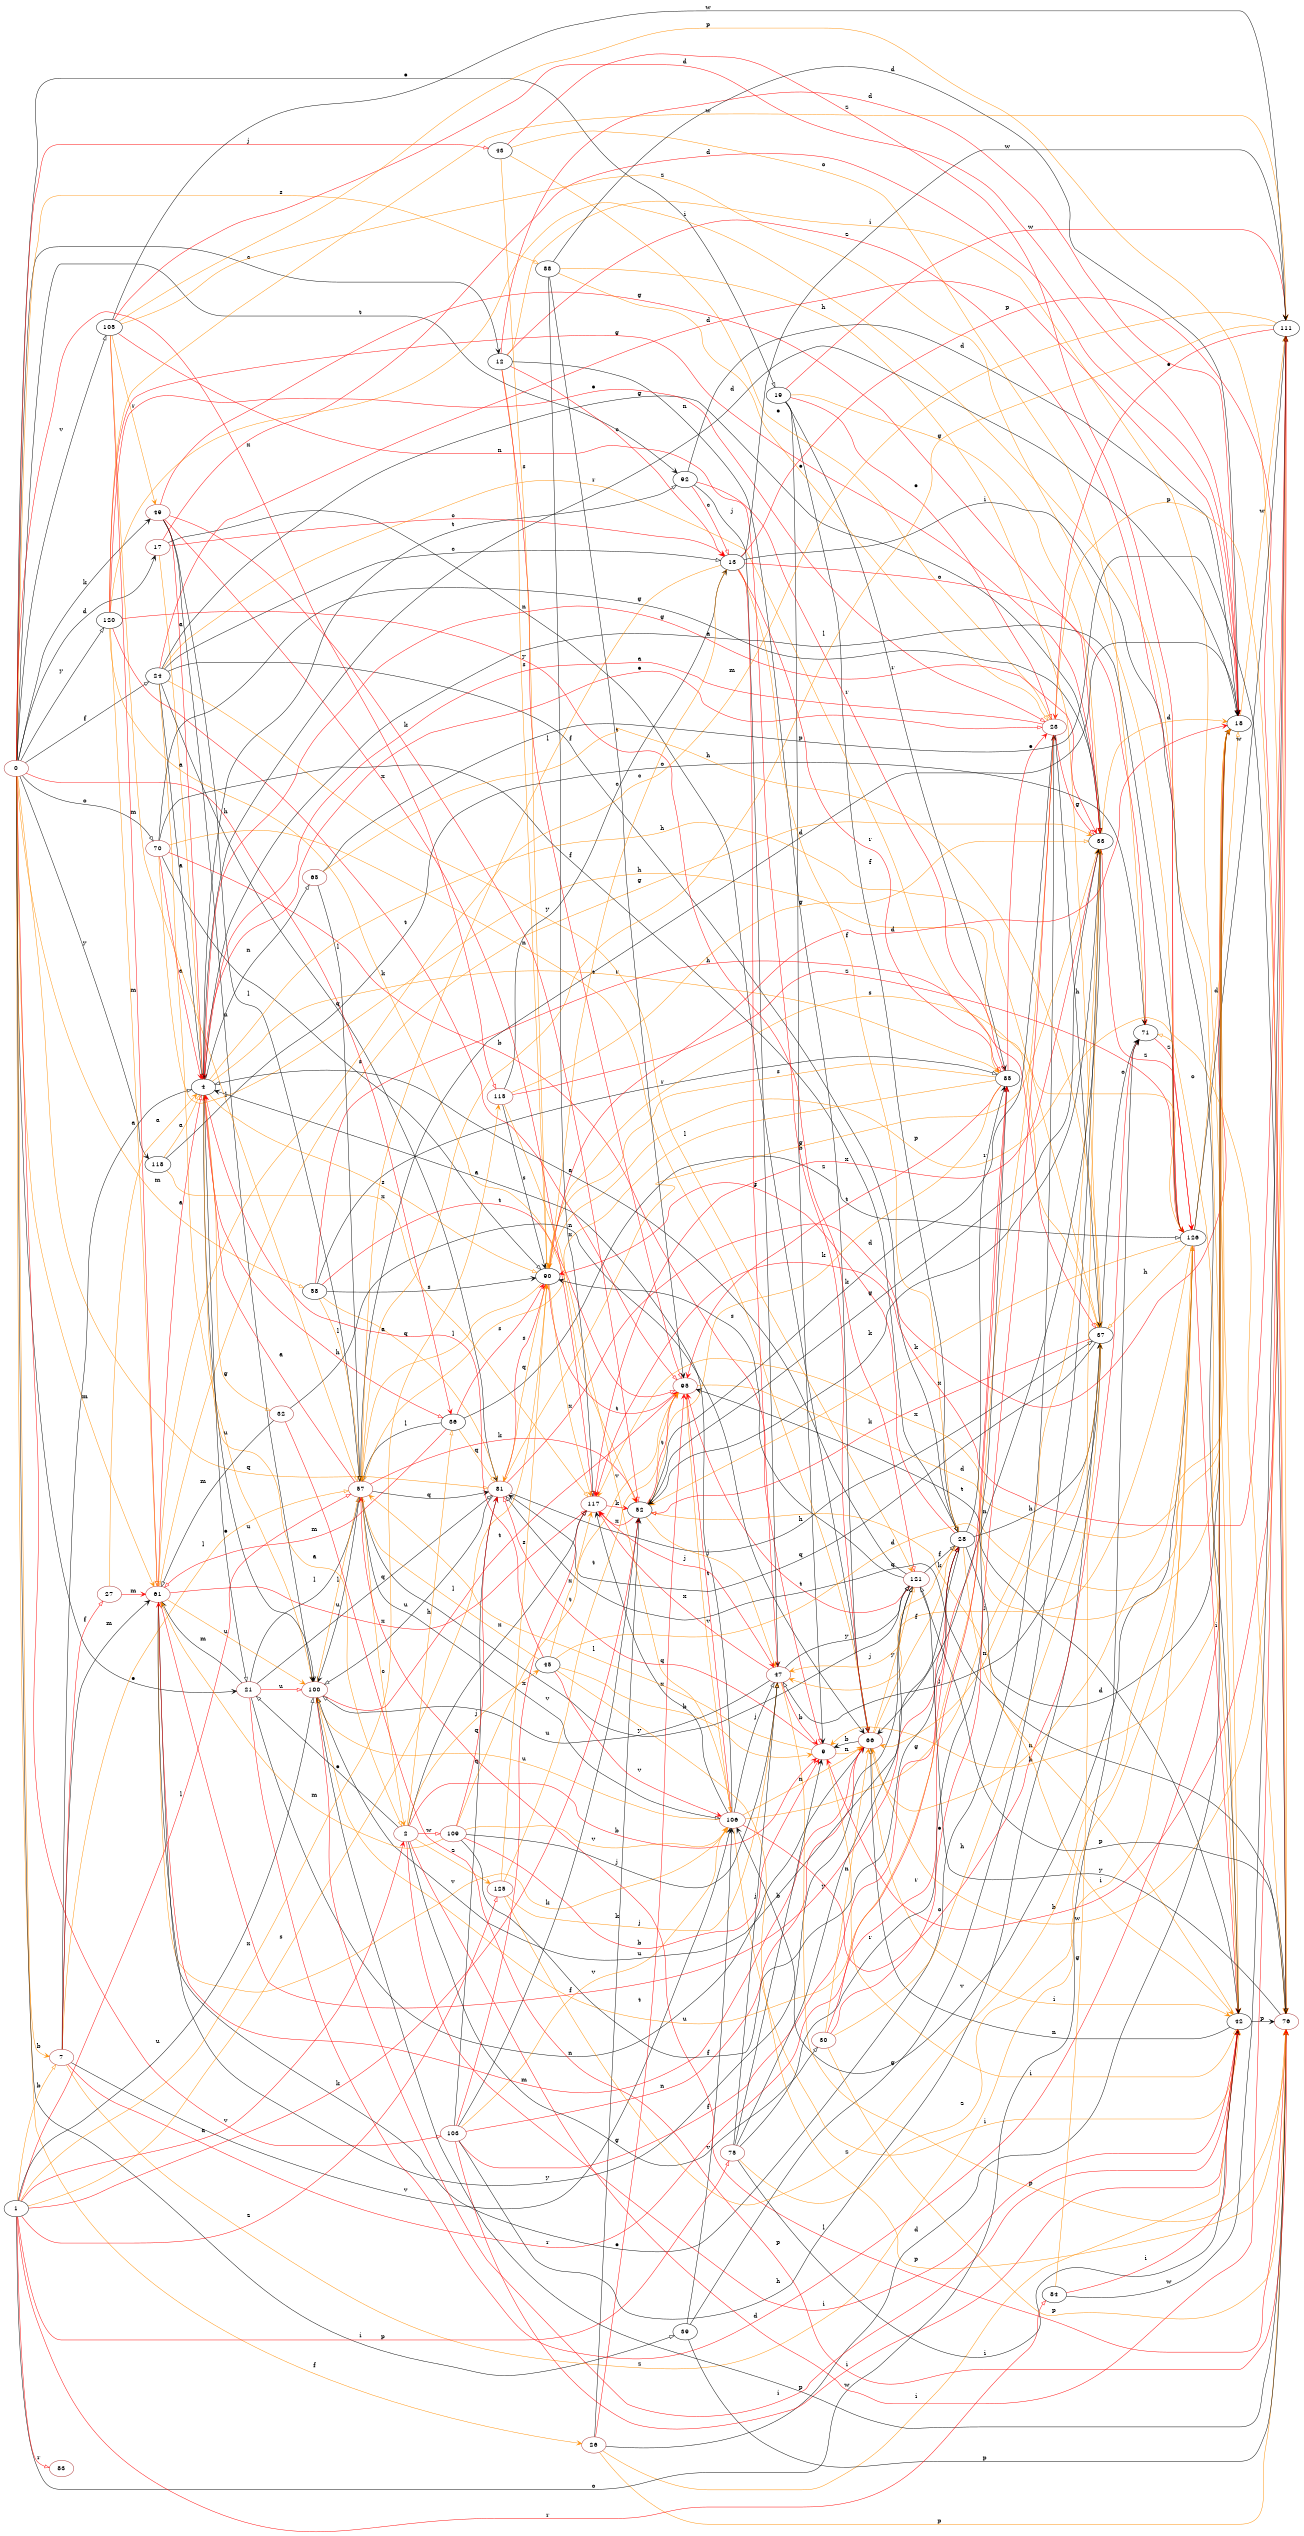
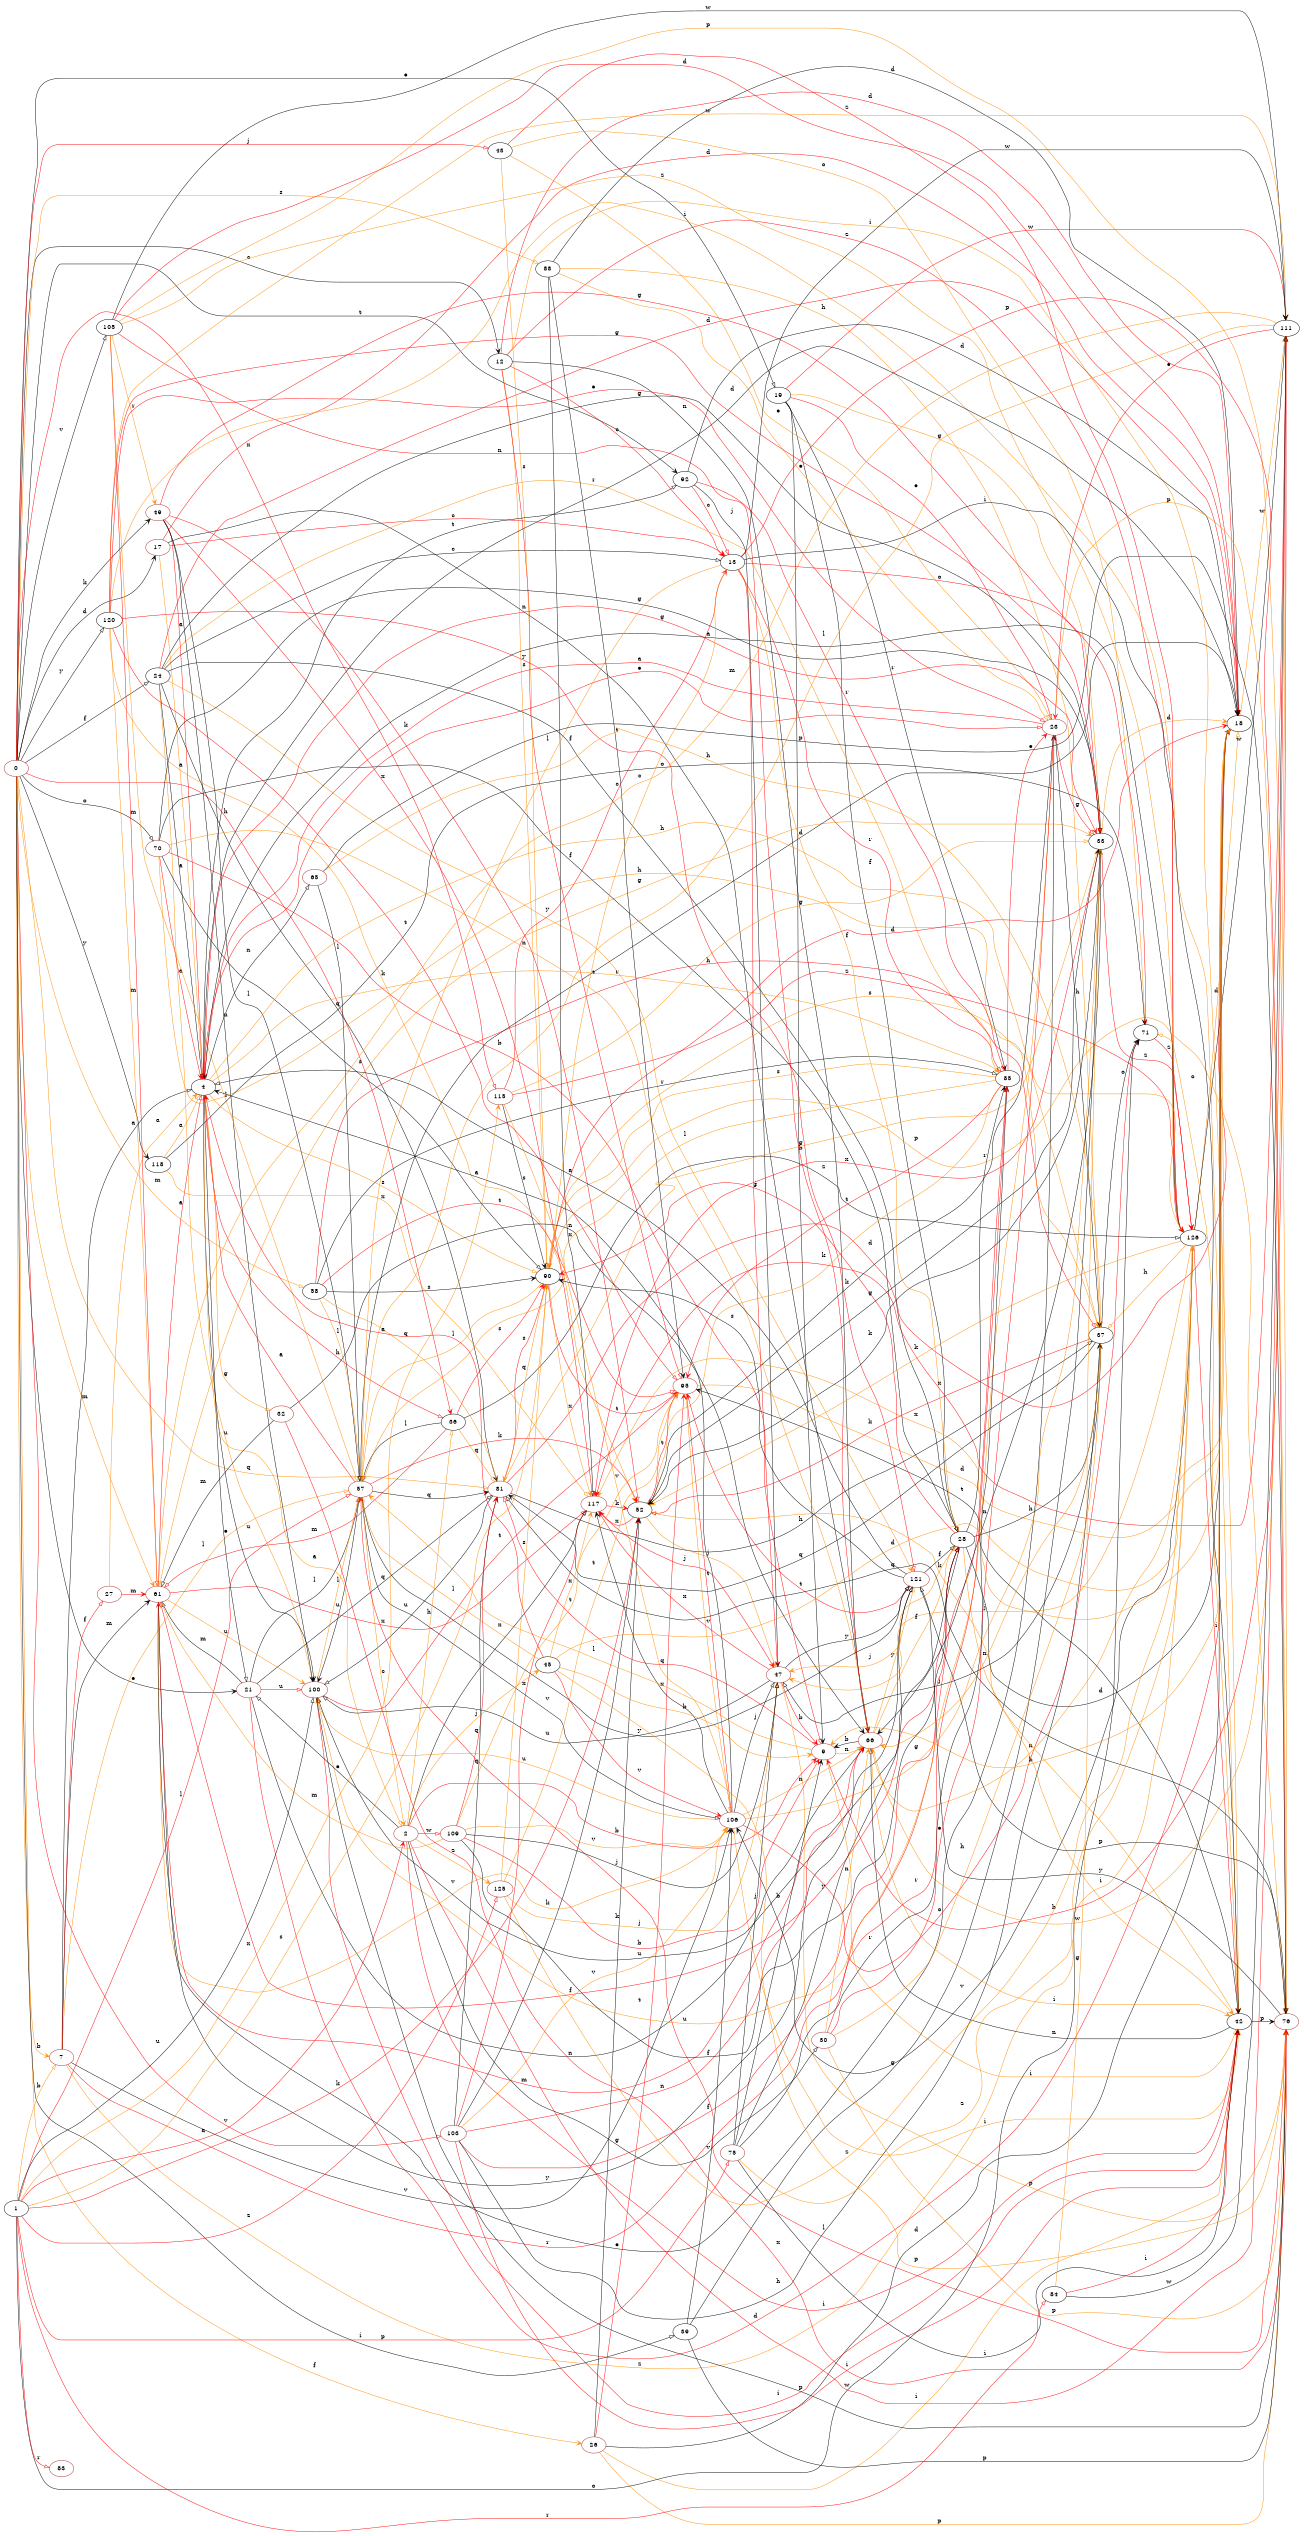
edge "115" -> "13": color black -> red
edge "21" -> "61": arrowhead vee -> onormal
edge "32" -> "76": label "p" -> "x"
